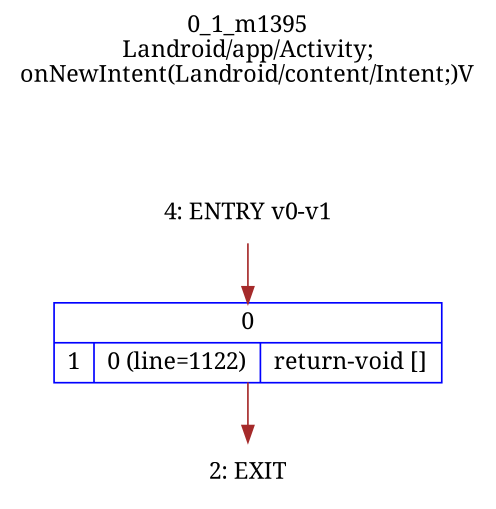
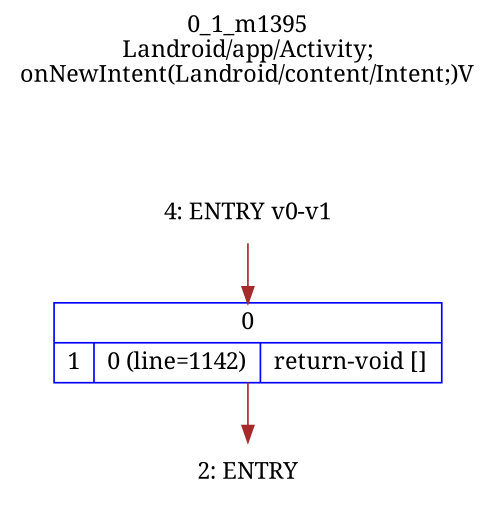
node "0": text "0 (line=1122)" -> "0 (line=1142)"
node "2: EXIT": label "2: EXIT" -> "2: ENTRY"
